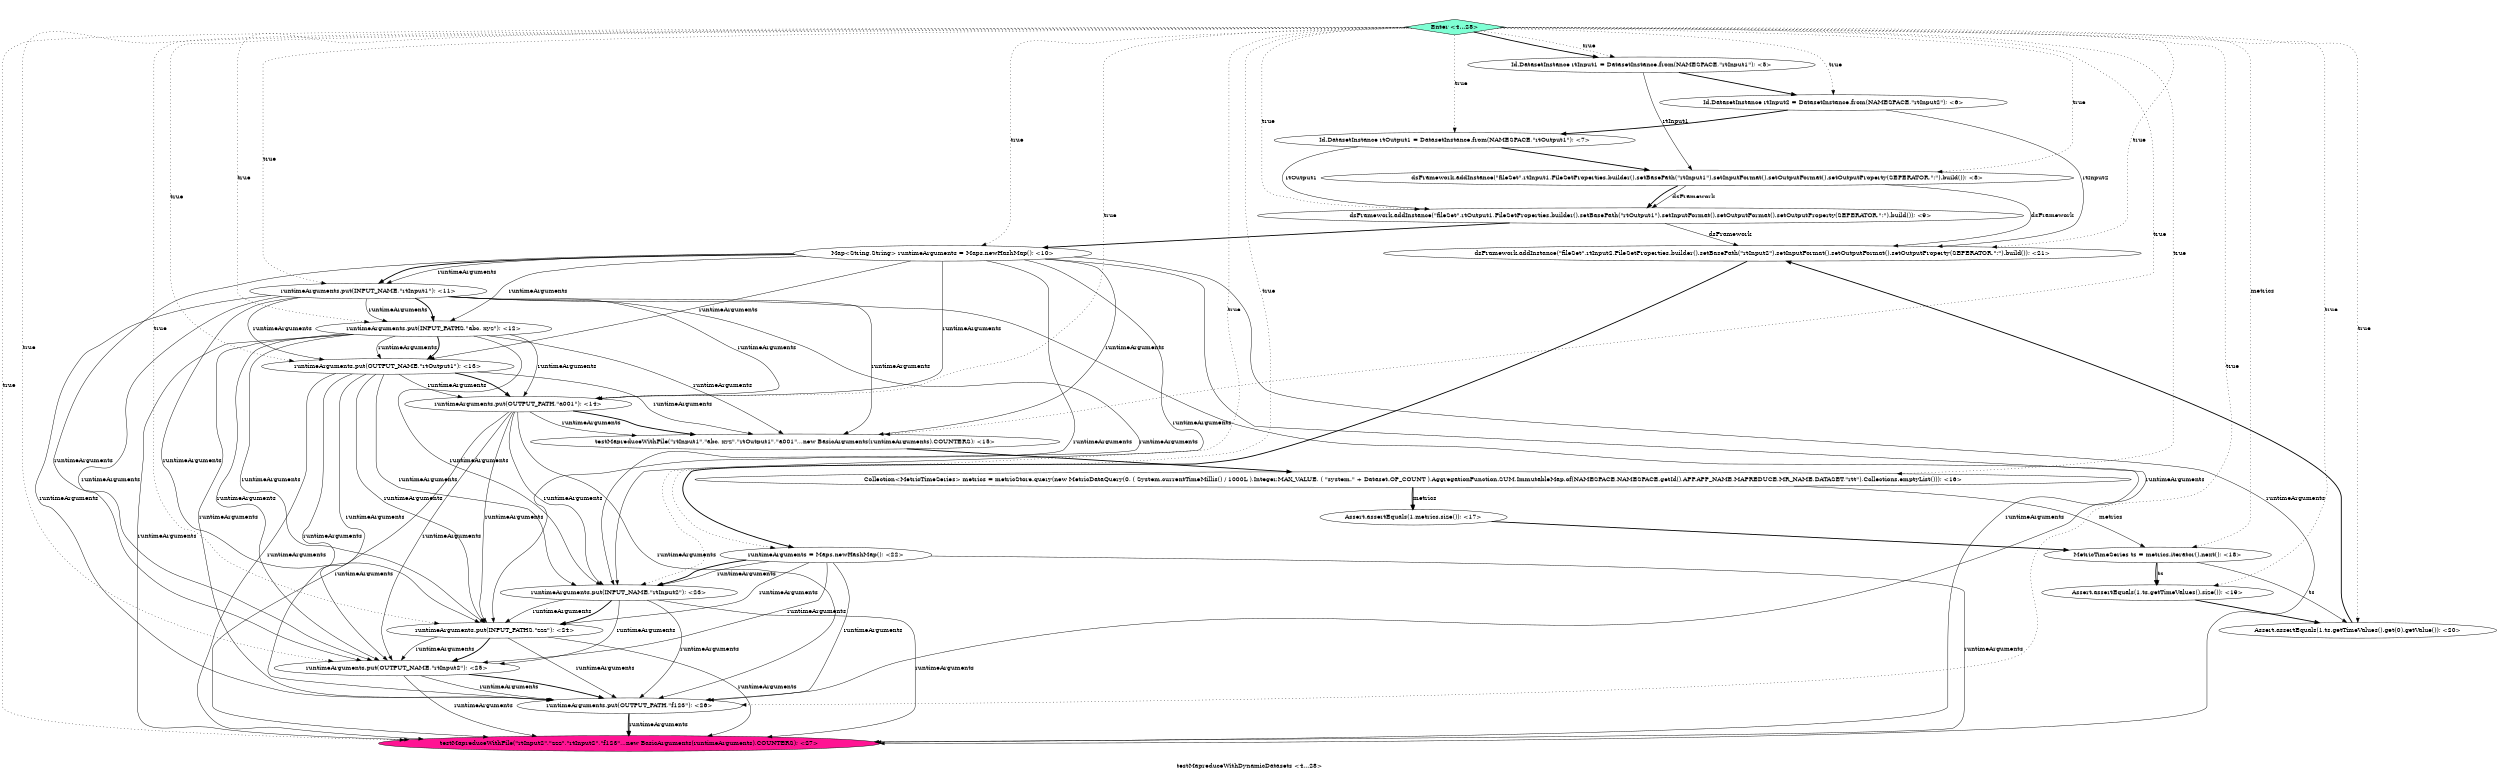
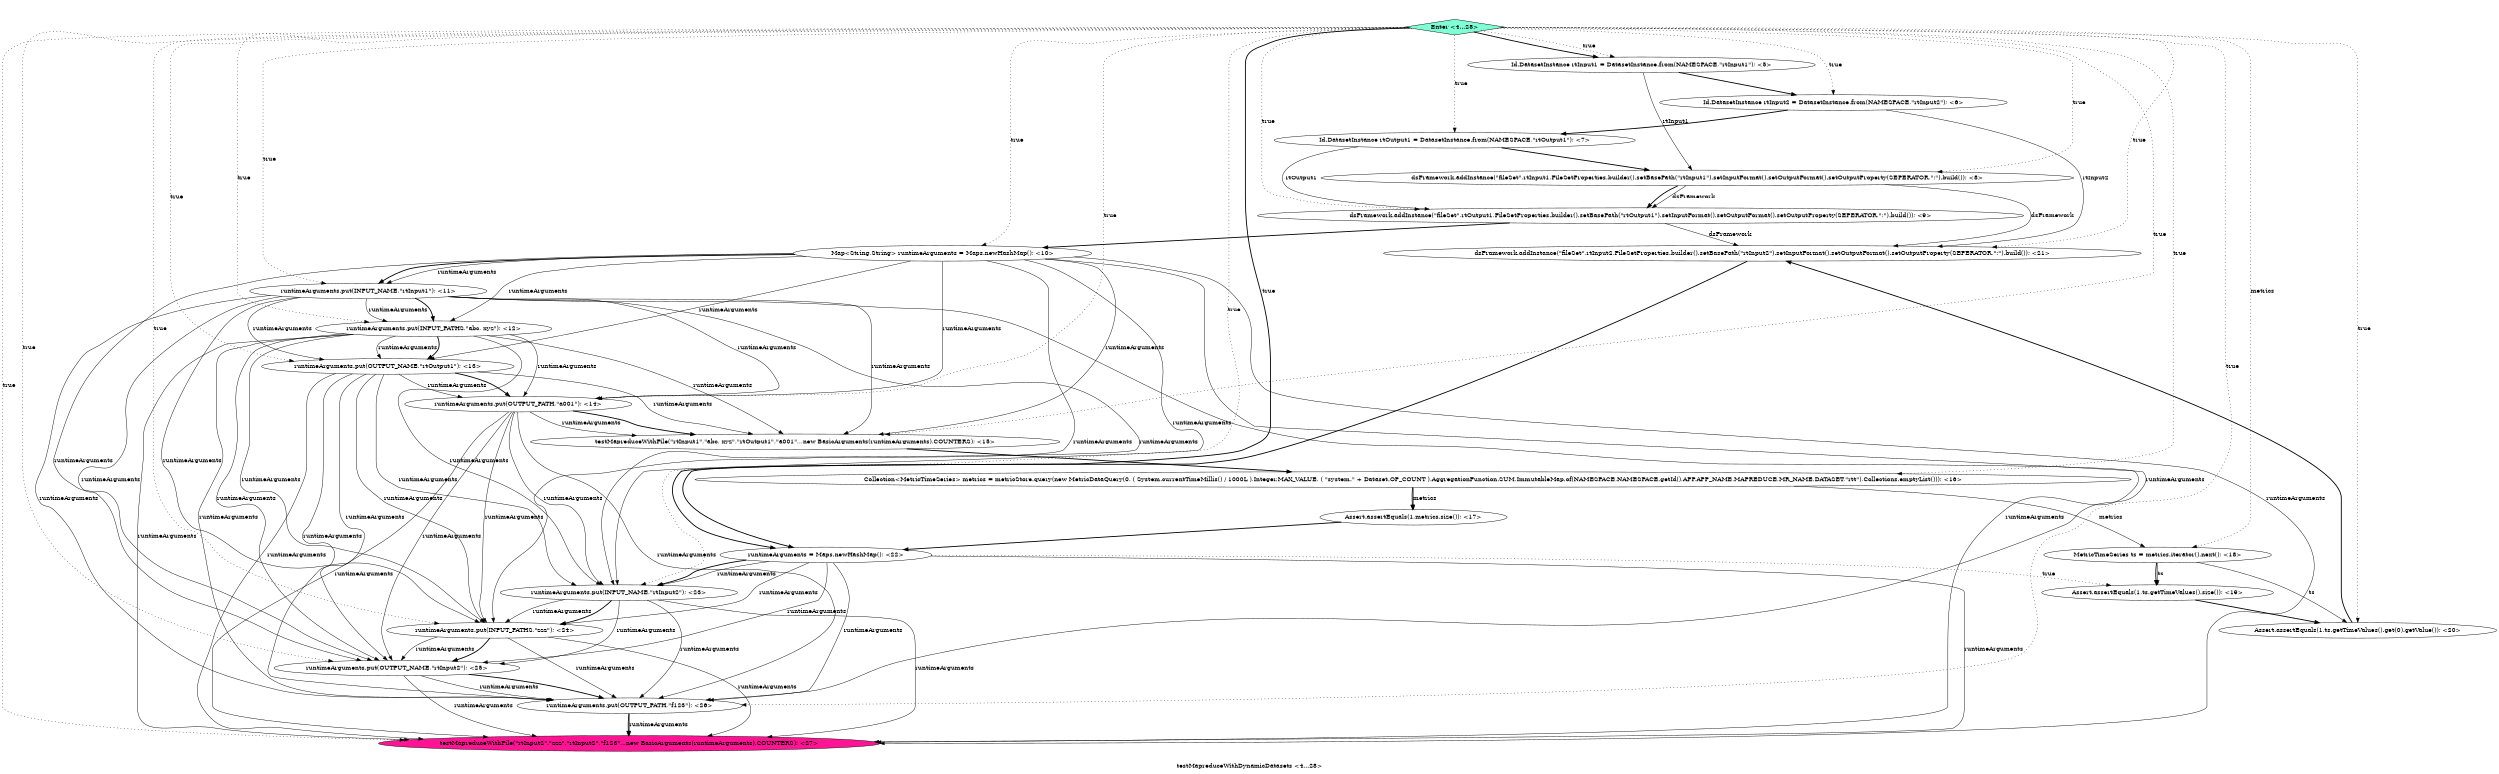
edge "Enter <4...28>" -> "Assert.assertEquals(1,ts.getTimeValues().size()); <19>": now "runtimeArguments = Maps.newHashMap(); <22>" -> "Assert.assertEquals(1,ts.getTimeValues().size()); <19>"
edge "Enter <4...28>" -> "runtimeArguments = Maps.newHashMap(); <22>": style dotted -> bold
edge "Assert.assertEquals(1,metrics.size()); <17>" -> "MetricTimeSeries ts = metrics.iterator().next(); <18>": now "Assert.assertEquals(1,metrics.size()); <17>" -> "runtimeArguments = Maps.newHashMap(); <22>"
